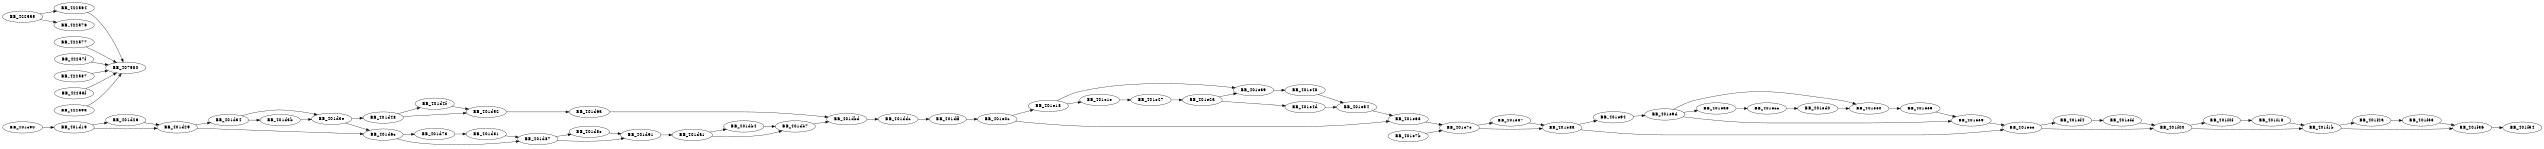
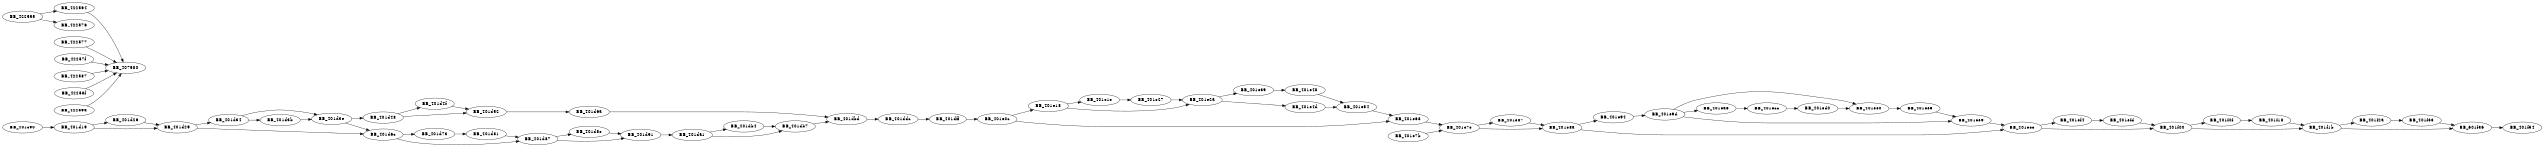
edge "BB_401e18" -> "BB_401e39": now "BB_401e18" -> "BB_401e2a"
node "BB_401f36": label "BB_401f36" -> "BB_601f36"
